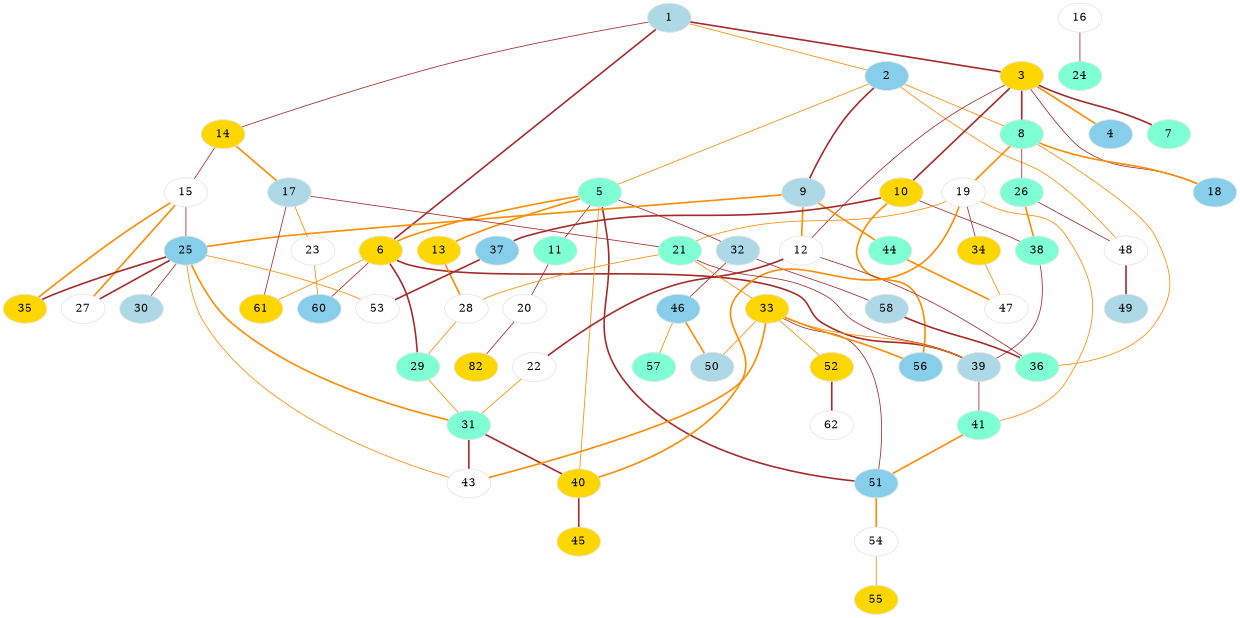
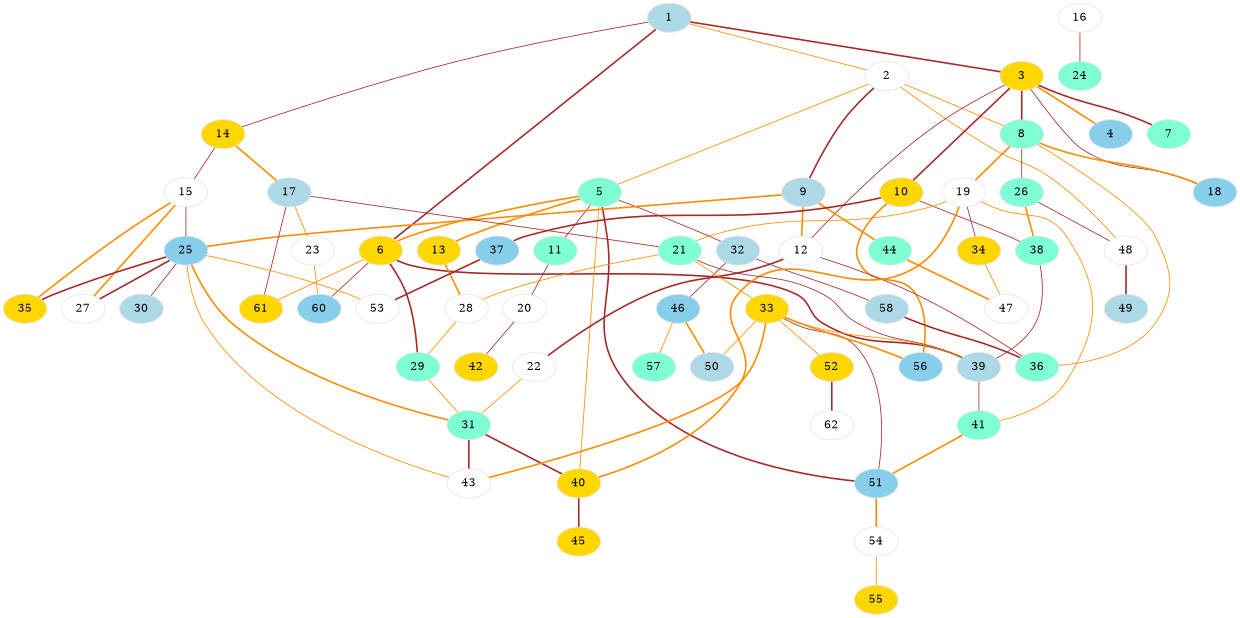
node "2": fillcolor skyblue -> white
node "82": label "82" -> "42"
